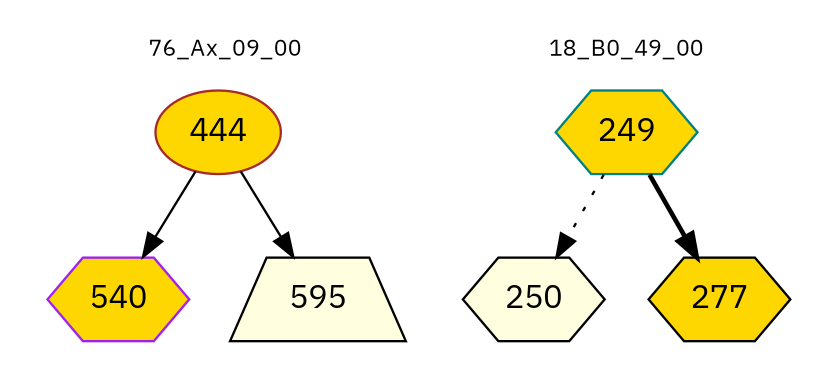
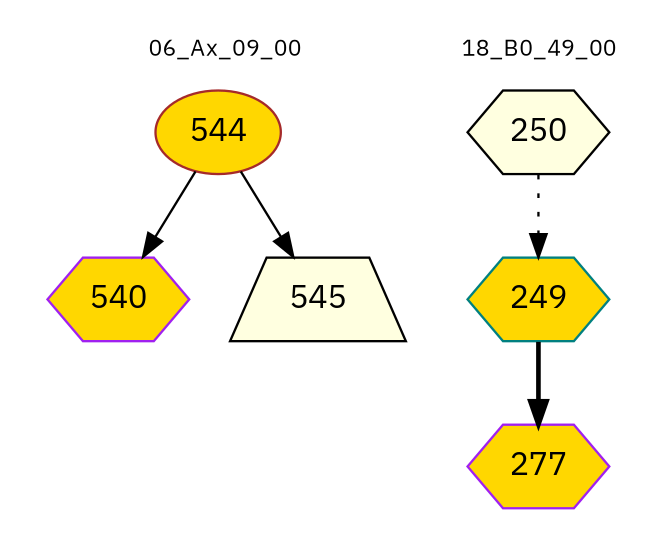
cluster "76_Ax_09_00": label "76_Ax_09_00" -> "06_Ax_09_00"
node "444": label "444" -> "544"
edge "249" -> "250": reversed
node "595": label "595" -> "545"
node "277": color black -> purple
